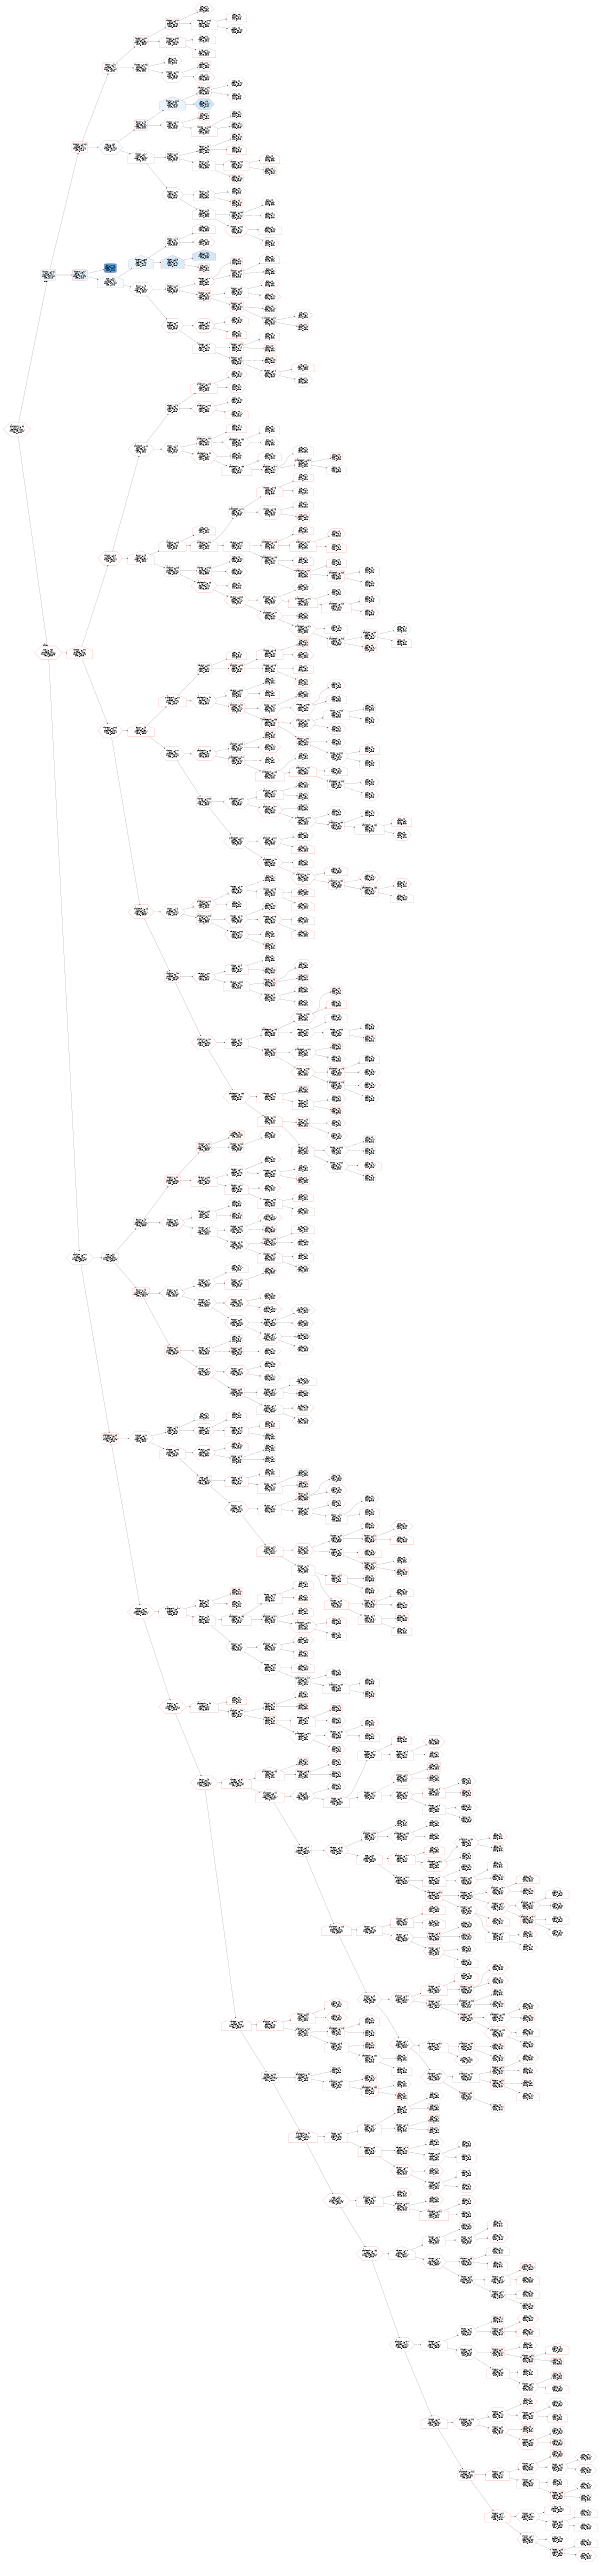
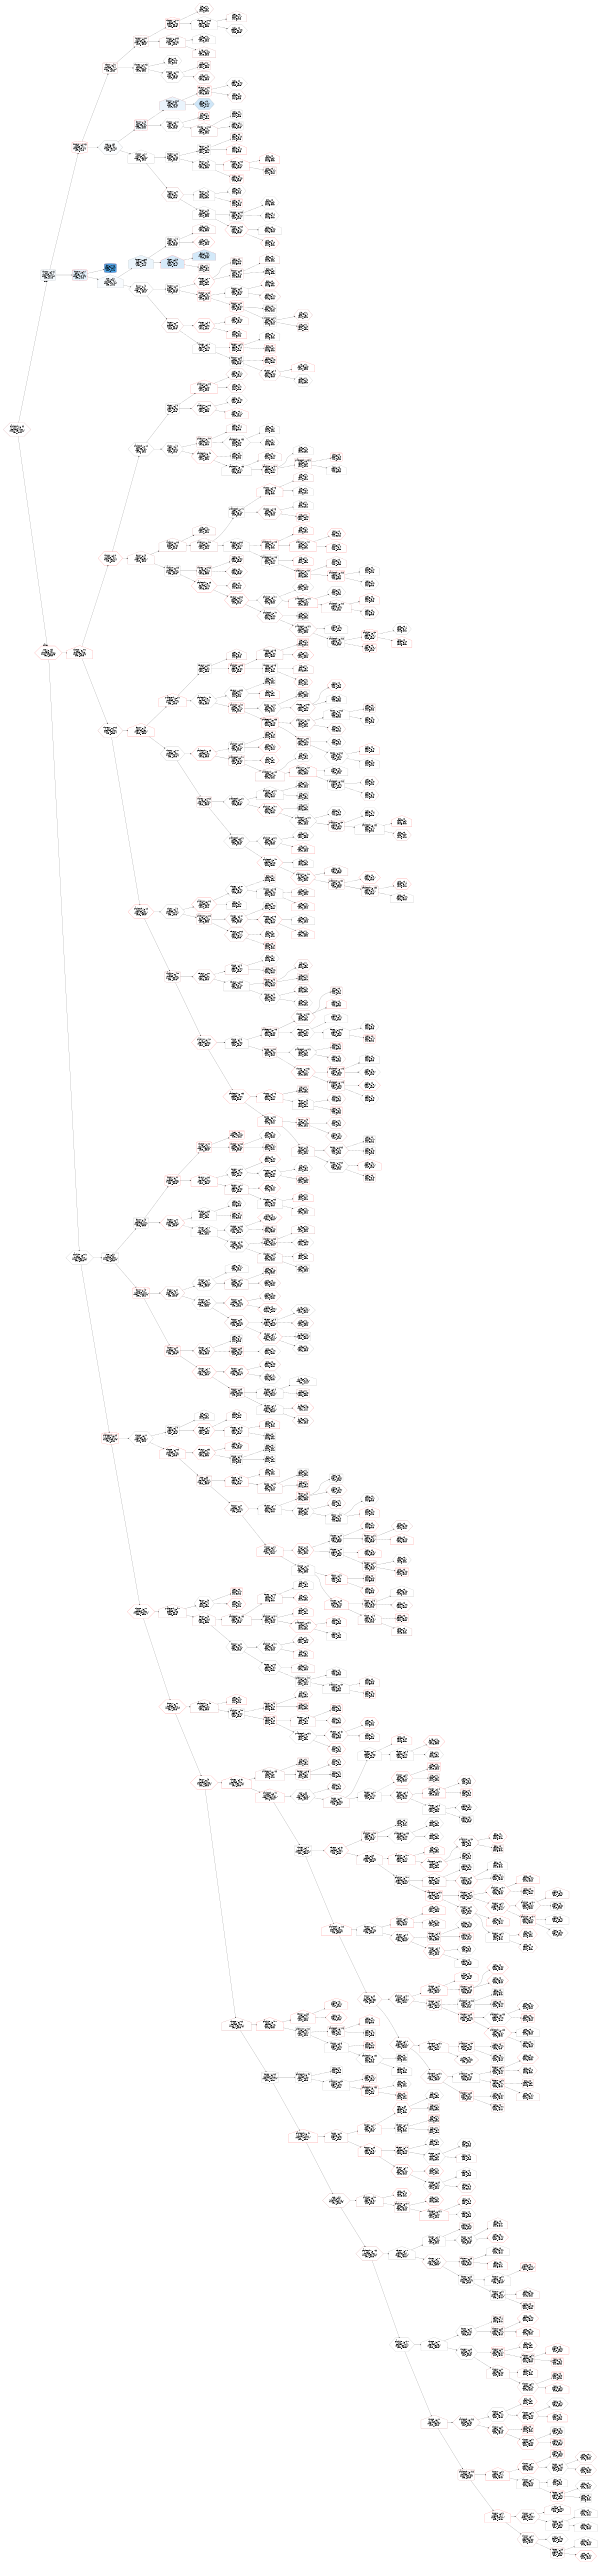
node "gini = 0.5 samples = 202 value = [101, 101] class = False": label "gini = 0.5 samples = 202 value = [101, 101] class = False" -> "gini = 0.5 samples = 202 value = [101, 101] value = False"
node "gini = 0.5 samples = 54 value = [27, 27] class = False": added
node "gini = 0.5 samples = 124 value = [62, 62] class = True": label "gini = 0.5 samples = 124 value = [62, 62] class = True" -> "gini = 0.5 samples = 124 value = [62, 62] class = False"
node "gini = 0.5 samples = 100 value = [50, 50] class = False": added
node "gini = 0.5 samples = 174 value = [87, 87] class = False": label "gini = 0.5 samples = 174 value = [87, 87] class = False" -> "class = 0.5 samples = 174 value = [87, 87] class = False"
node "gini = 0.5 samples = 226 value = [113, 113] class = False": label "gini = 0.5 samples = 226 value = [113, 113] class = False" -> "gini = 0.5 samples = 226 value = [113, 113] class = True"
node "gini = 0.5 samples = 122 value = [61, 61] class = False": label "gini = 0.5 samples = 122 value = [61, 61] class = False" -> "gini = 0.5 samples = 122 value = [61, 61] class = True"
node "gini = 0.5 samples = 62 value = [31, 31] class = False": added
node "gini = 0.5 samples = 112 value = [56, 56] class = False": removed
